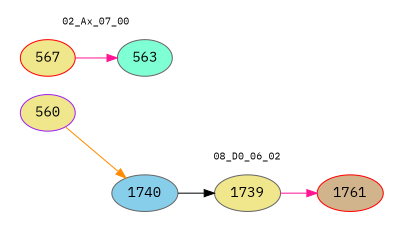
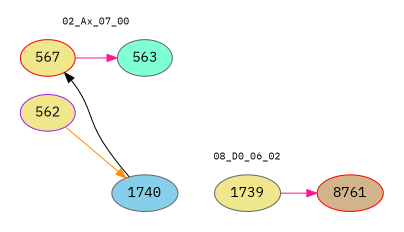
node "560": label "560" -> "562"
edge "1740" -> "1739": now "1740" -> "567"
node "1761": label "1761" -> "8761"
